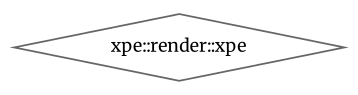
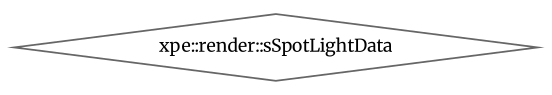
node "xpe::render::xpe": label "xpe::render::xpe" -> "xpe::render::sSpotLightData"
